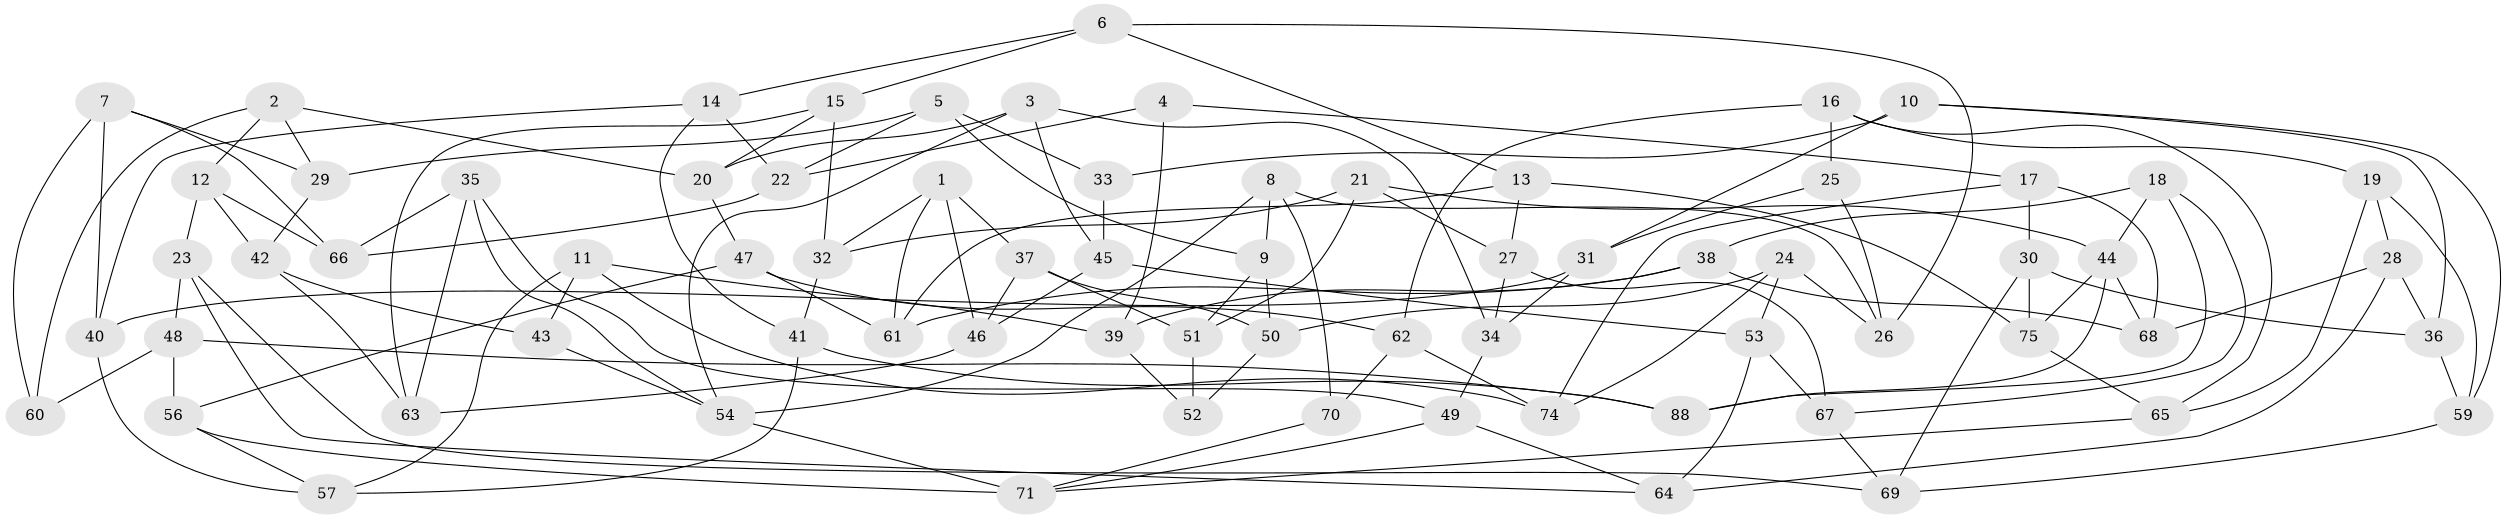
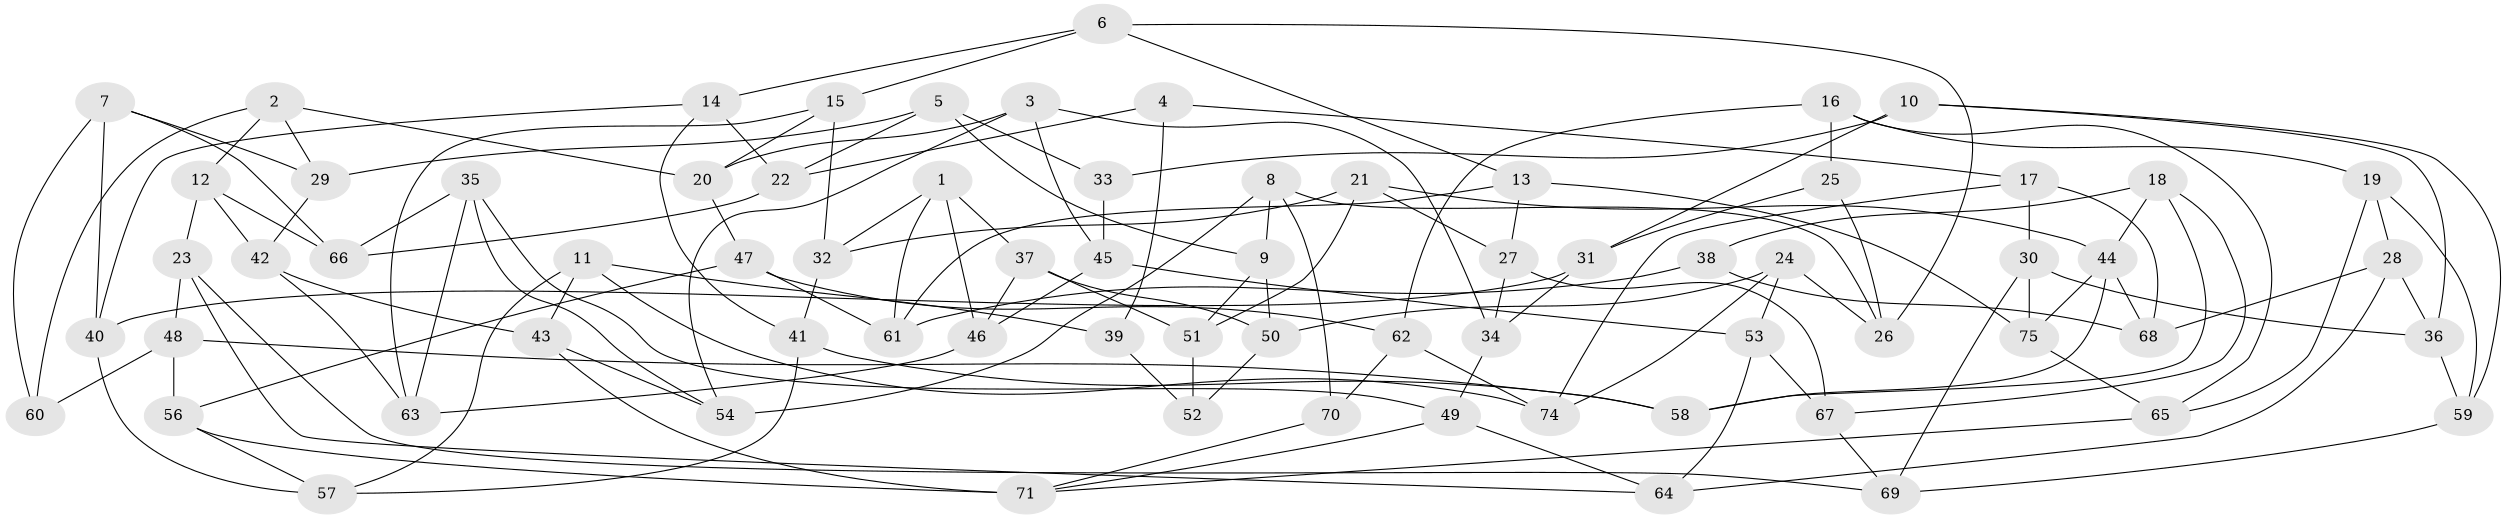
edge "38" -- "39": removed
node "88": label "88" -> "58"
edge "54" -- "71": now "43" -- "71"
